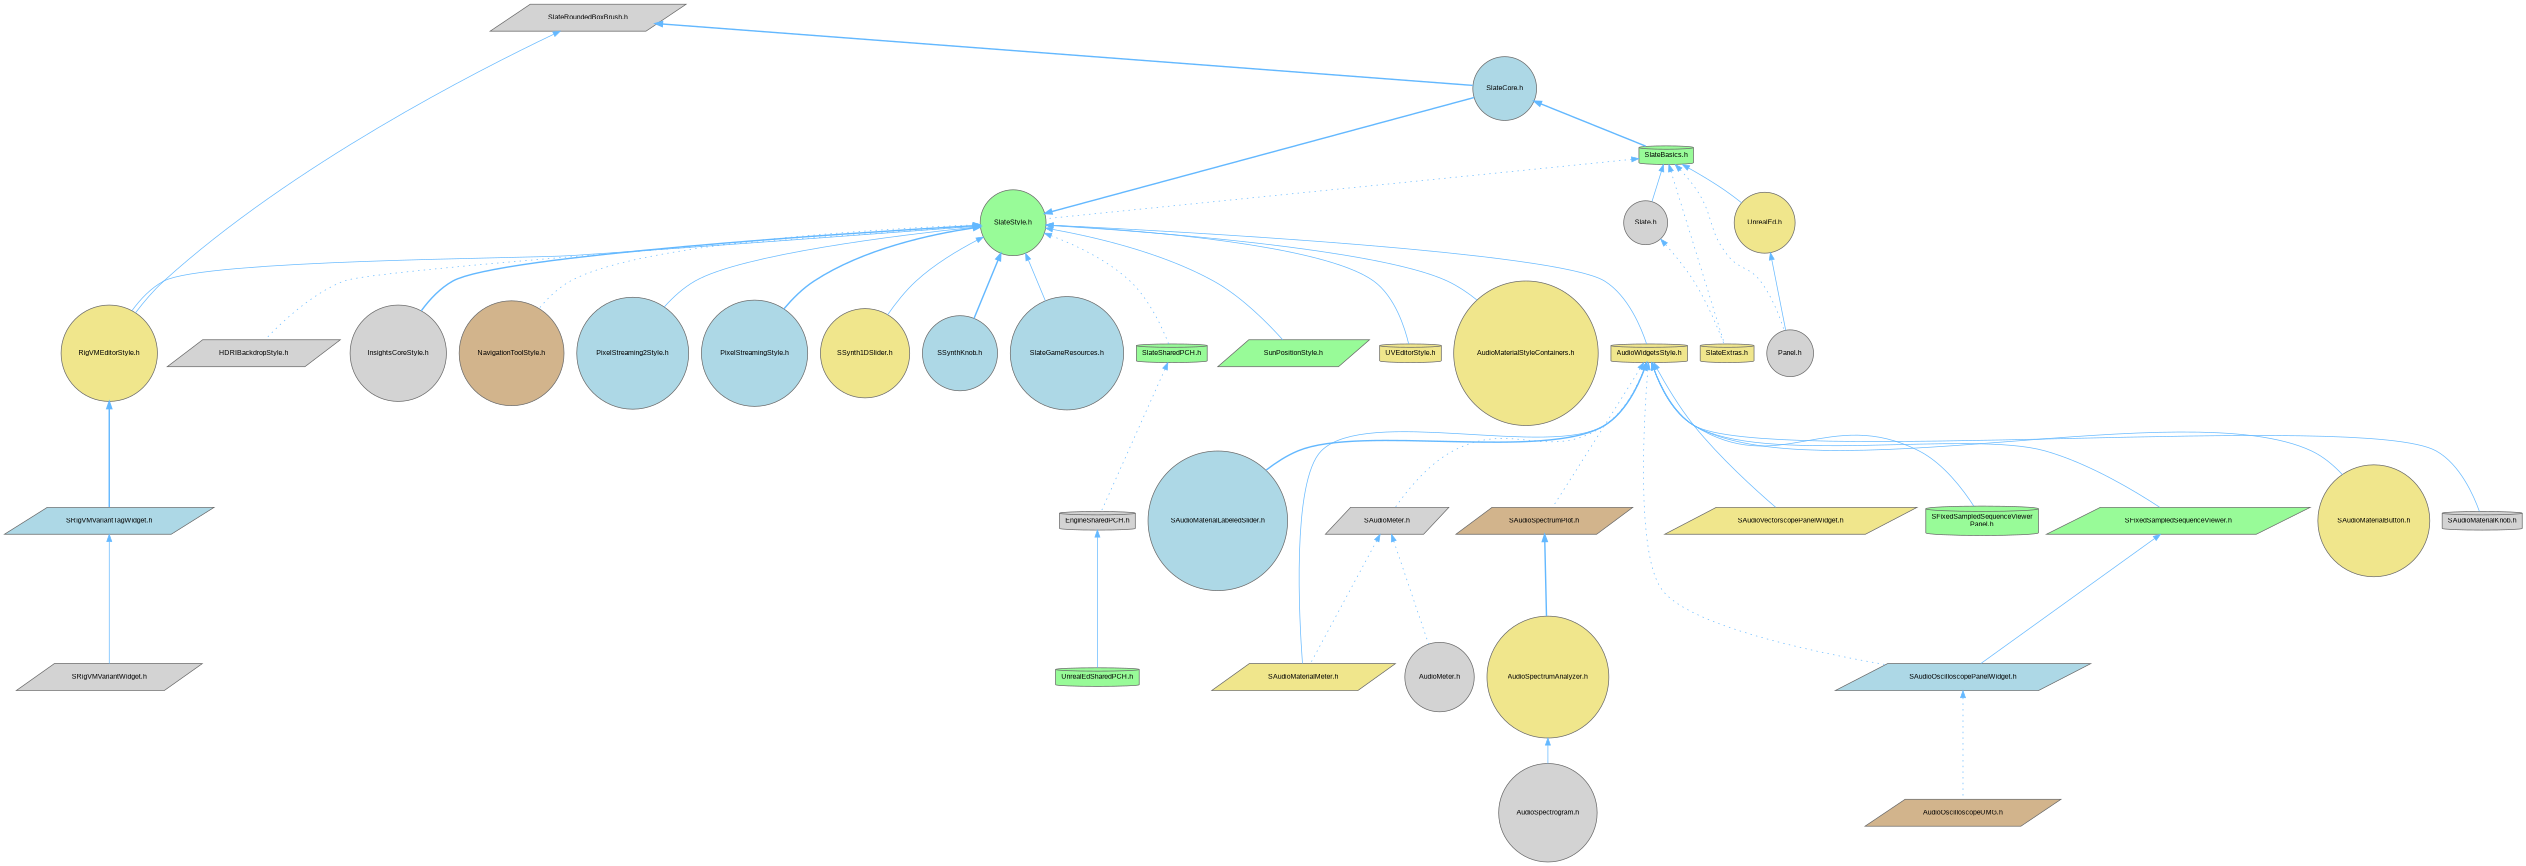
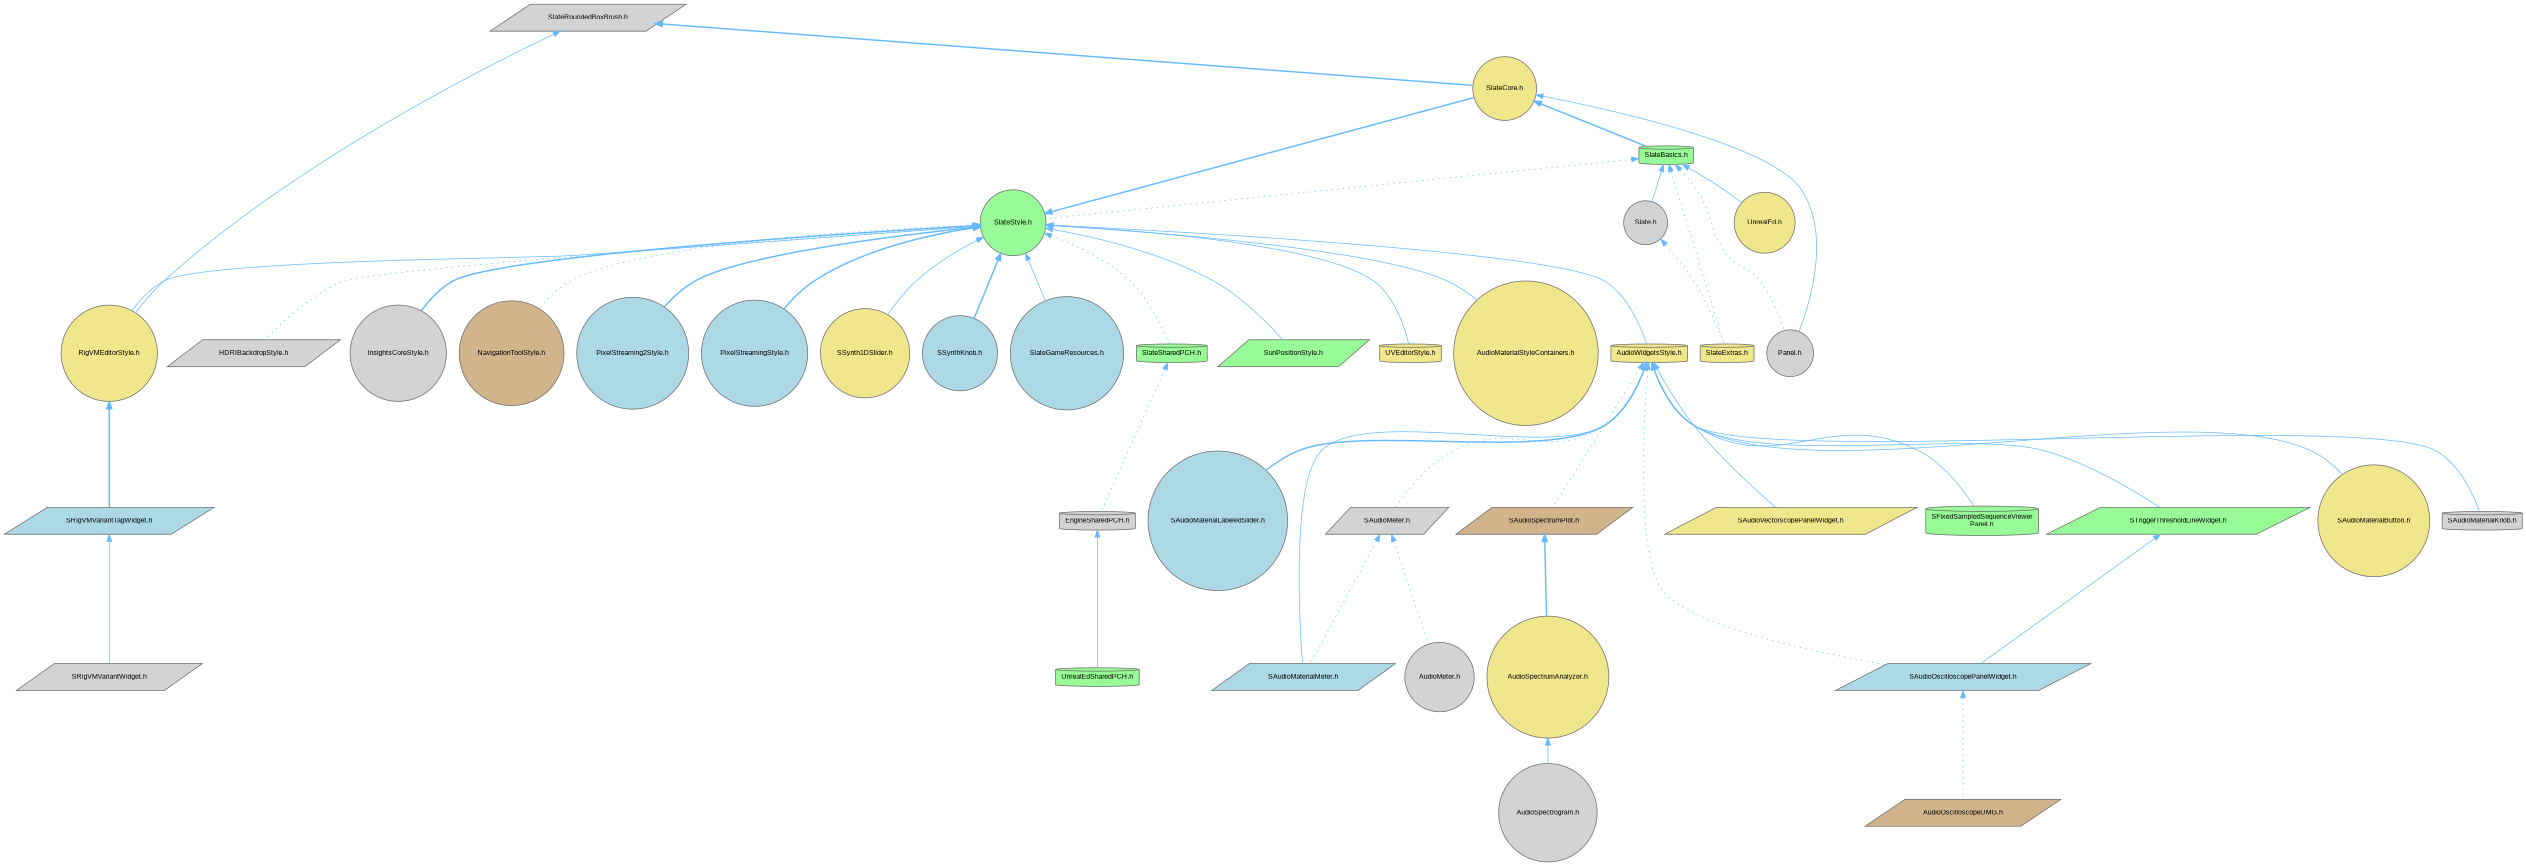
node "SlateCore.h": fillcolor lightblue -> khaki
edge "PixelStreaming2Style.h" -> "SlateStyle.h": style solid -> bold
edge "Panel.h" -> "UnrealEd.h": now "Panel.h" -> "SlateCore.h"
node "SFixedSampledSequenceViewer.h": label "SFixedSampledSequenceViewer.h" -> "STriggerThresholdLineWidget.h"
node "SAudioMaterialMeter.h": fillcolor khaki -> lightblue
